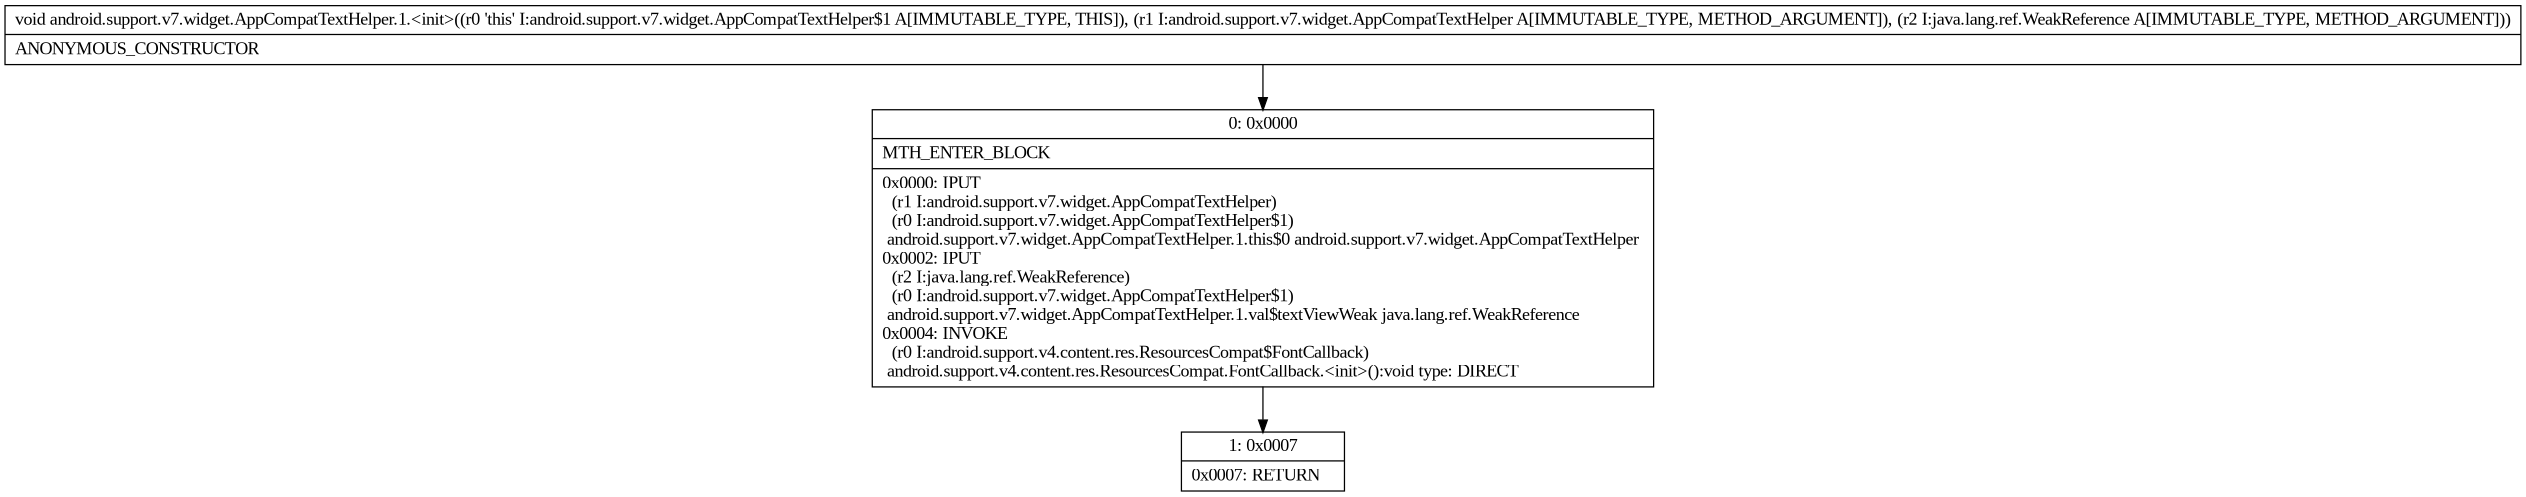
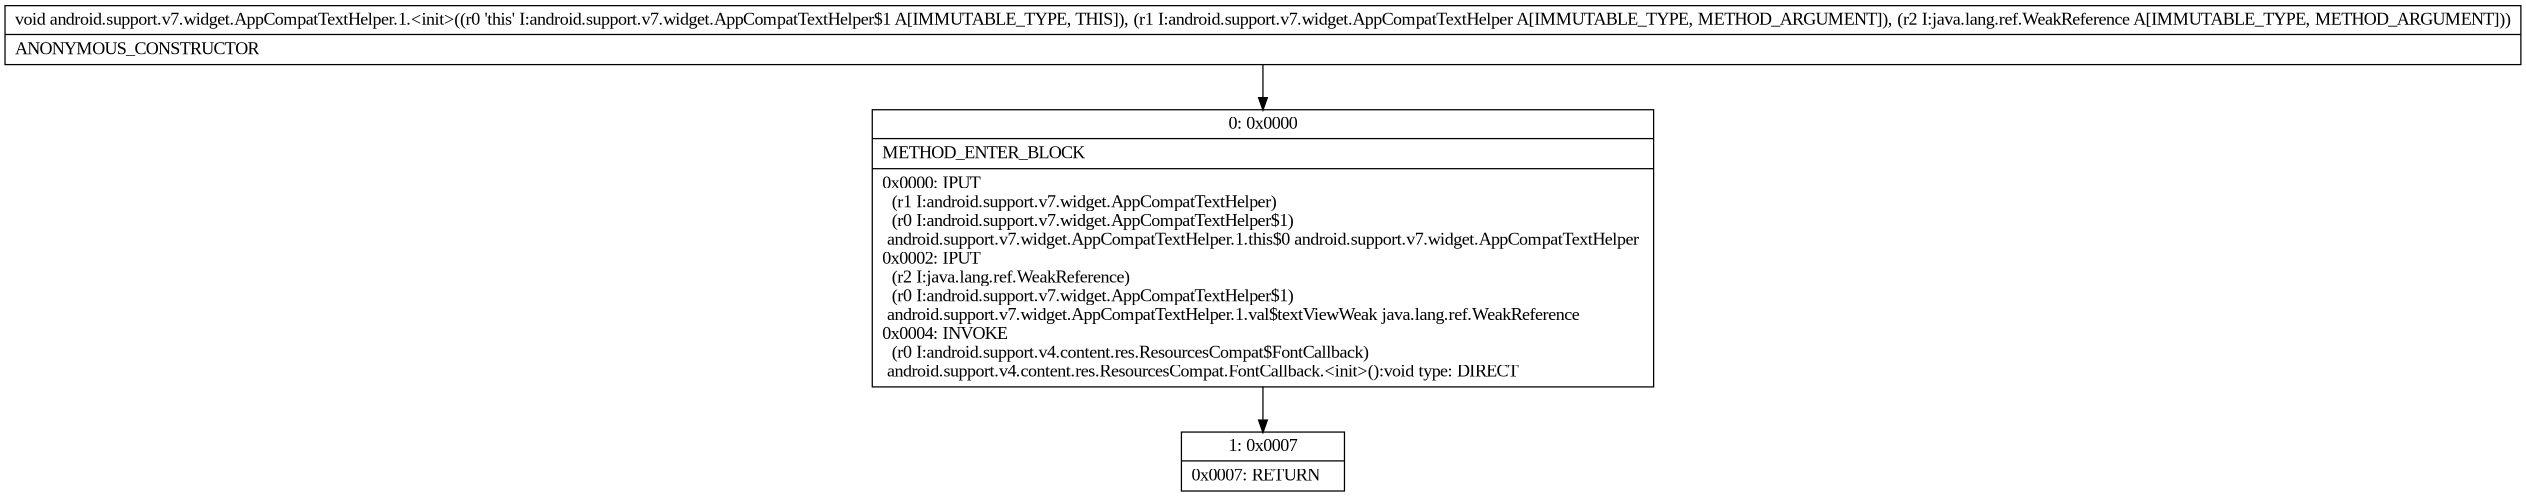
node "0: 0x0000": text "MTH_ENTER_BLOCK" -> "METHOD_ENTER_BLOCK"
